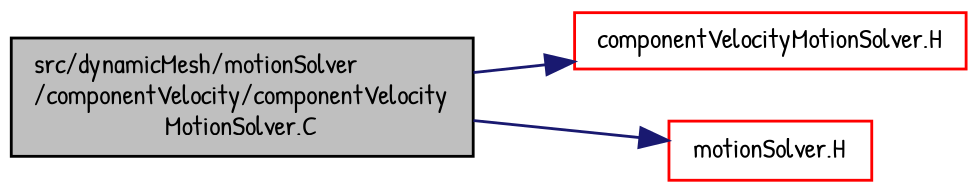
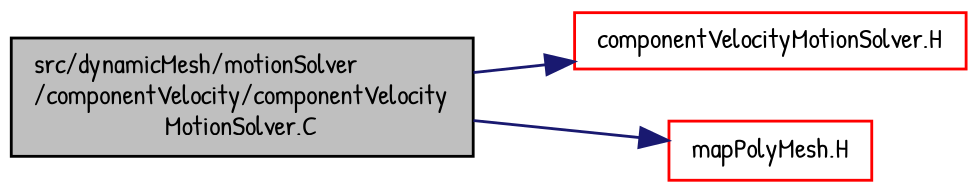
node "motionSolver.H": label "motionSolver.H" -> "mapPolyMesh.H"
